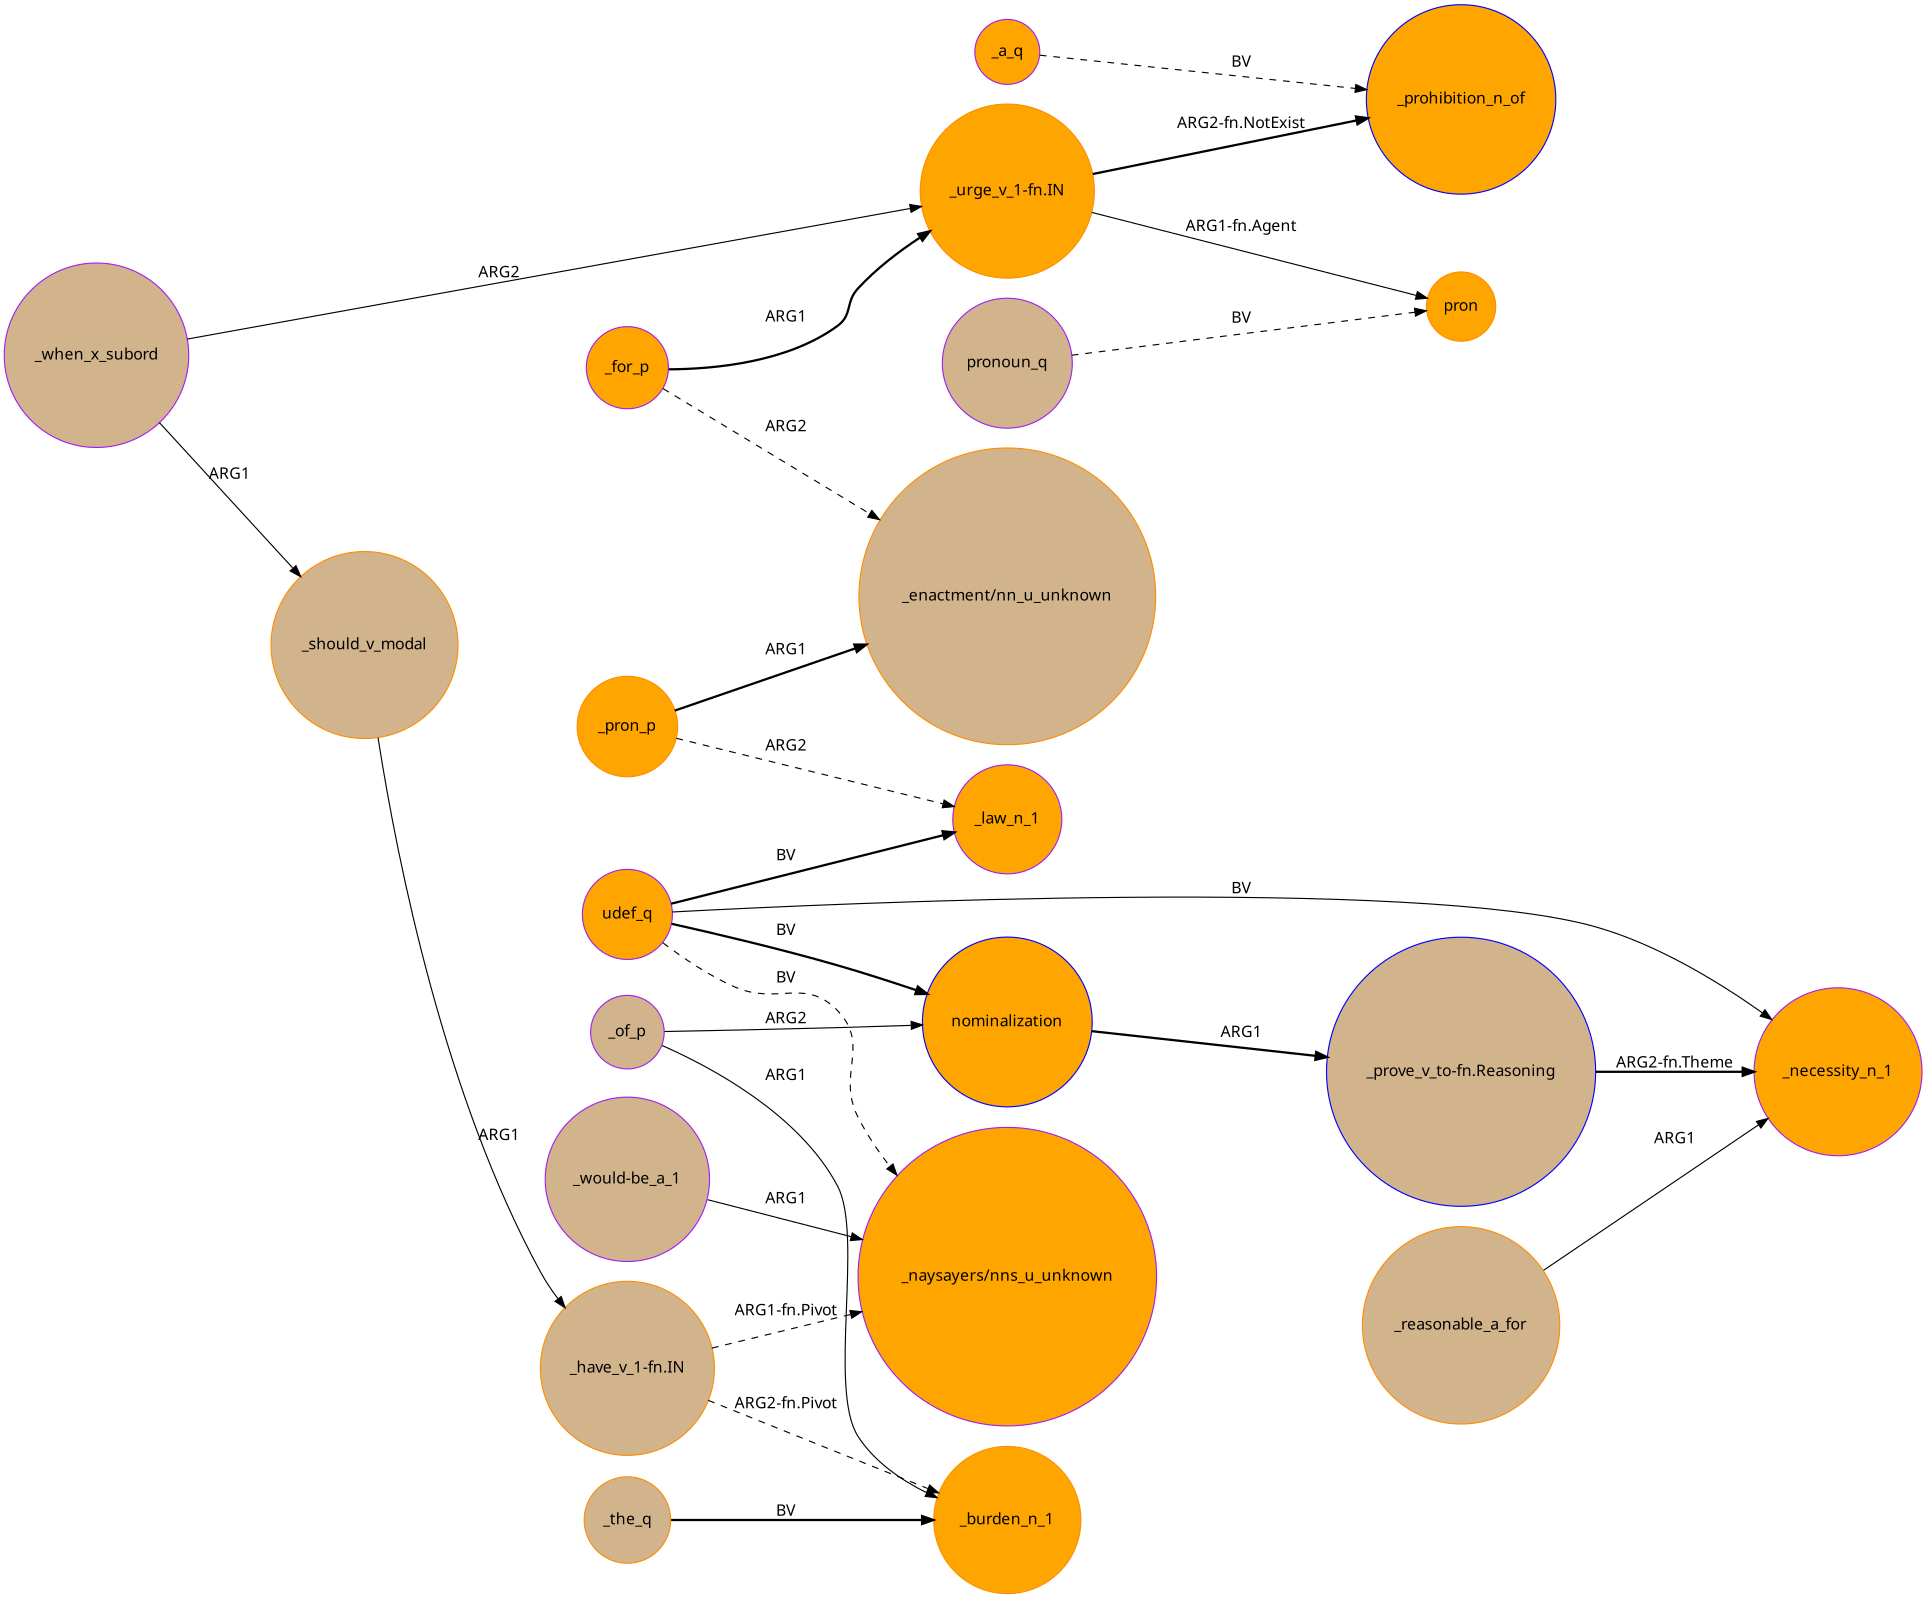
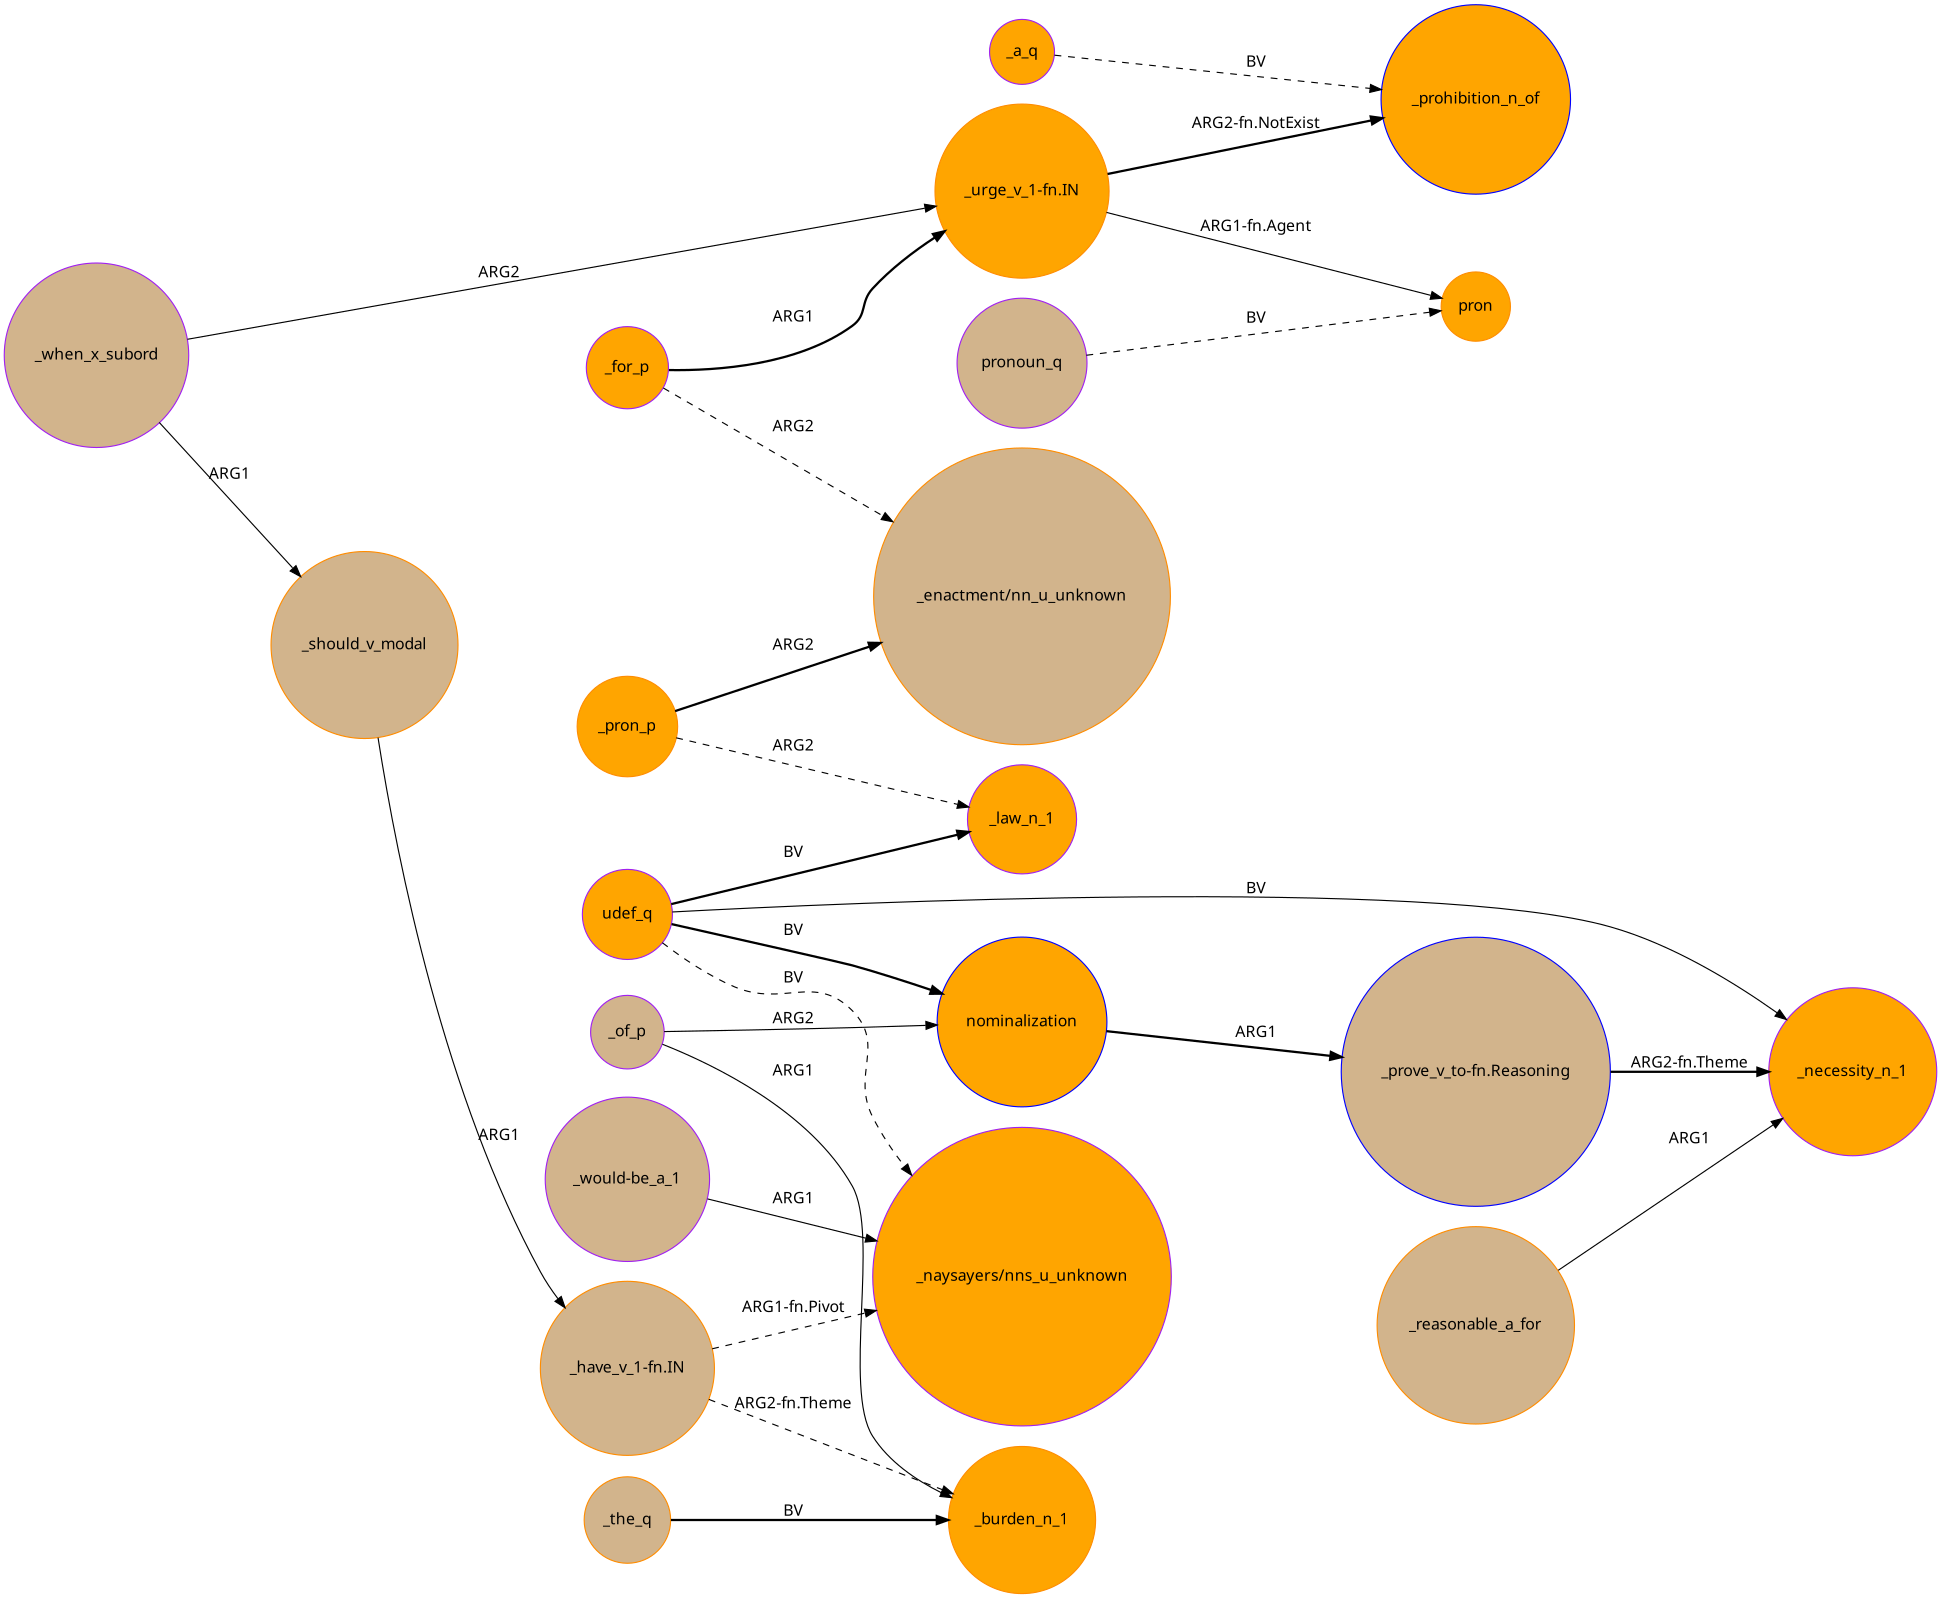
edge "_pron_p" -> "_enactment/nn_u_unknown": label "ARG1" -> "ARG2"
edge "_have_v_1-fn.IN" -> "_burden_n_1": label "ARG2-fn.Pivot" -> "ARG2-fn.Theme"
